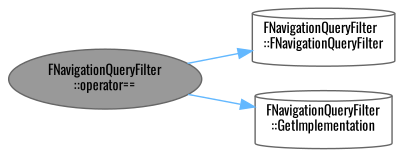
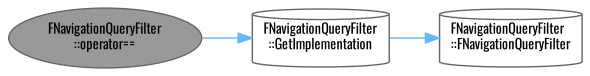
edge "FNavigationQueryFilter ::operator==" -> "FNavigationQueryFilter ::FNavigationQueryFilter": now "FNavigationQueryFilter ::GetImplementation" -> "FNavigationQueryFilter ::FNavigationQueryFilter"
